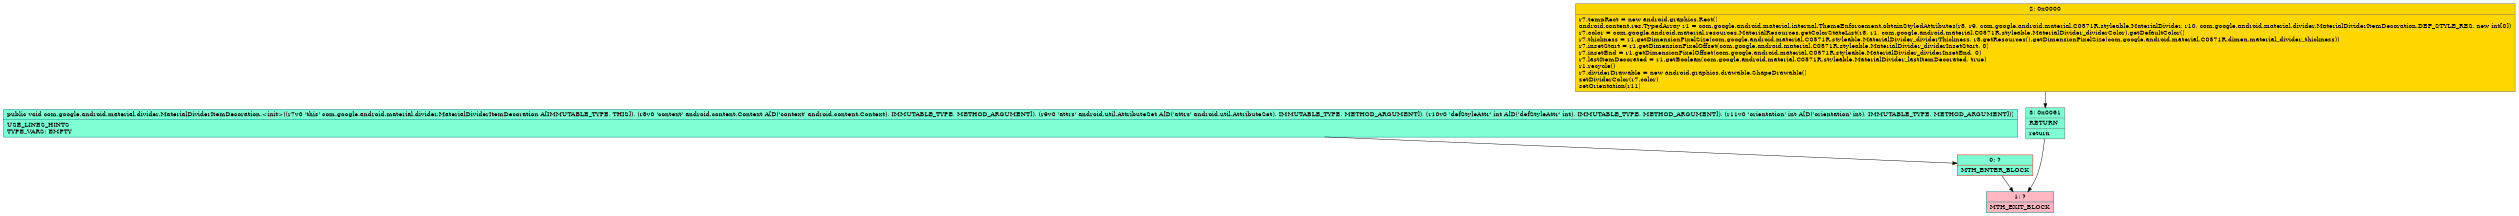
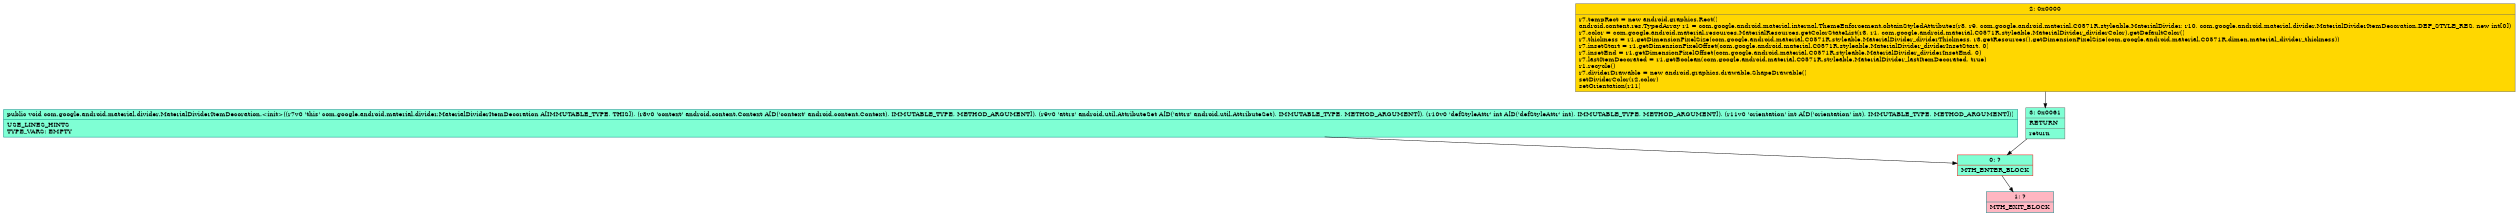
node "2: 0x0000": text "setDividerColor(r7.color)" -> "setDividerColor(r2.color)"
edge "3: 0x0061" -> "1: ?": now "3: 0x0061" -> "0: ?"
